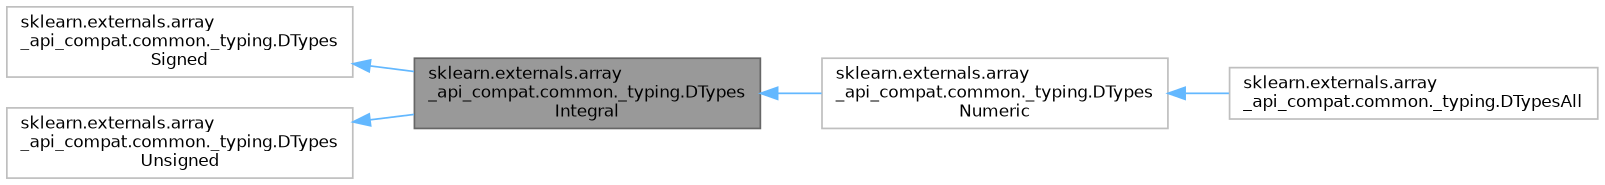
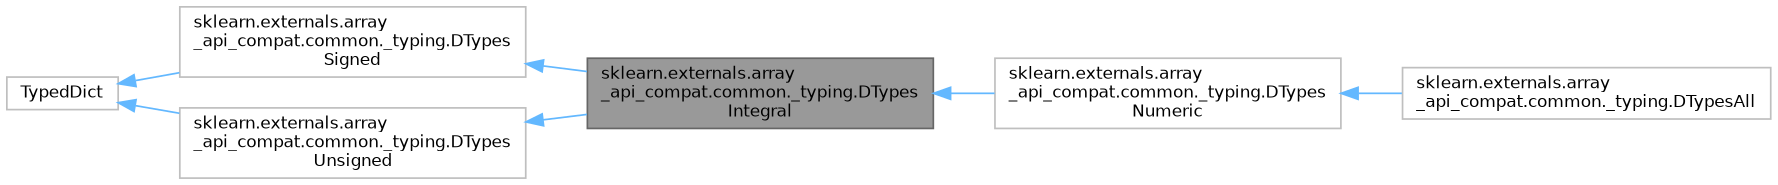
node "TypedDict": added
